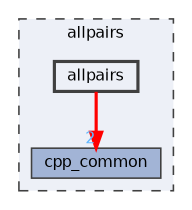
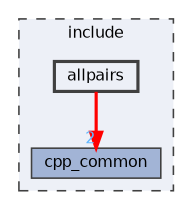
cluster "allpairs": label "allpairs" -> "include"
